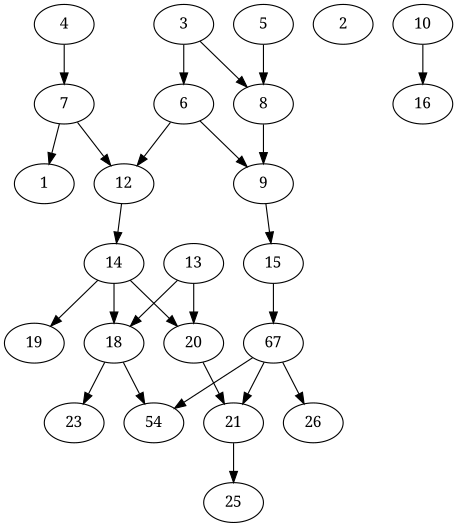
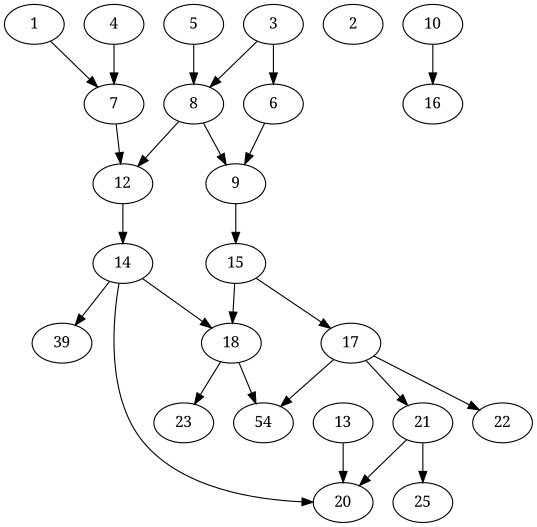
edge "7" -> "1": reversed
edge "6" -> "12": now "8" -> "12"
edge "13" -> "18": now "15" -> "18"
node "19": label "19" -> "39"
node "67": label "67" -> "17"
edge "20" -> "21": reversed
node "26": label "26" -> "22"
